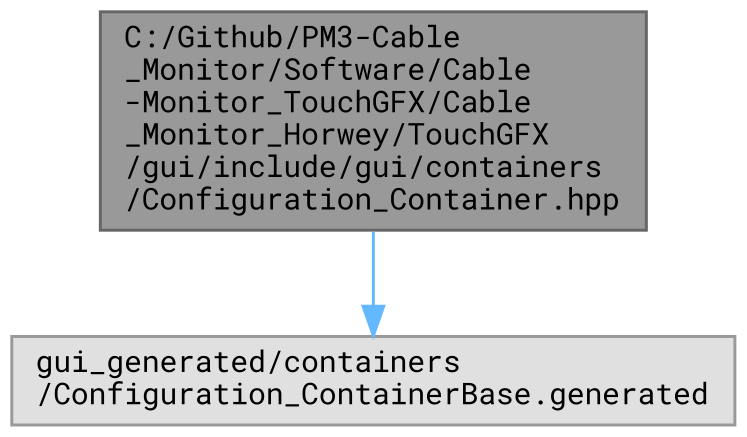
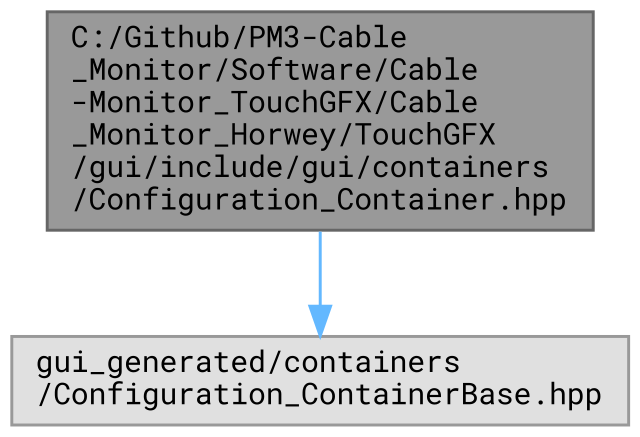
node "gui_generated/containers /Configuration_ContainerBase.generated": label "gui_generated/containers /Configuration_ContainerBase.generated" -> "gui_generated/containers /Configuration_ContainerBase.hpp"
